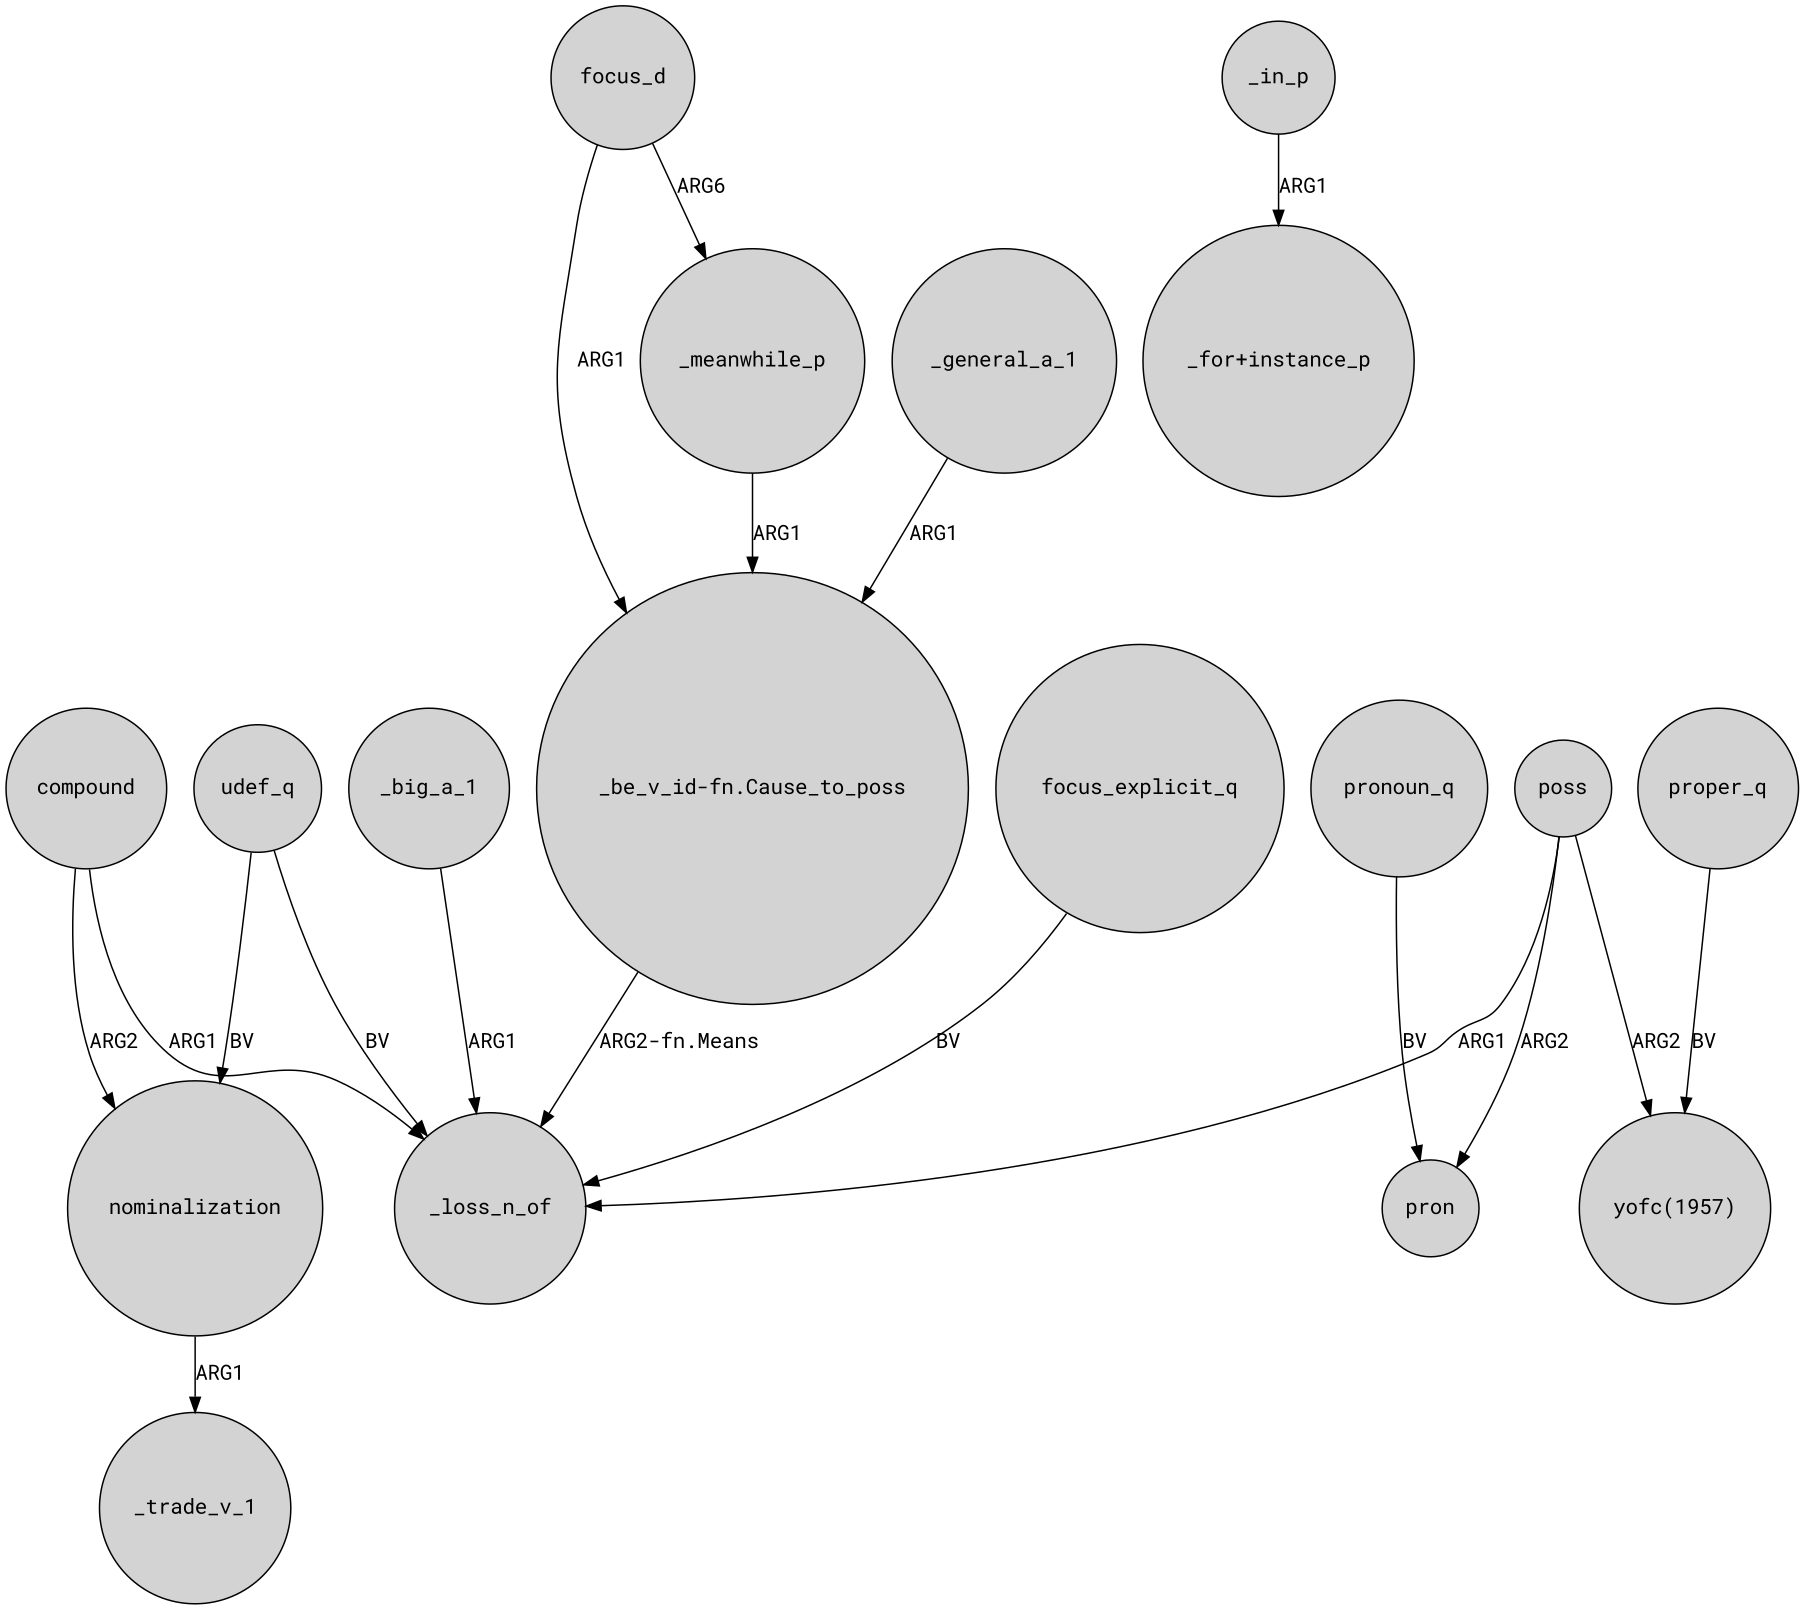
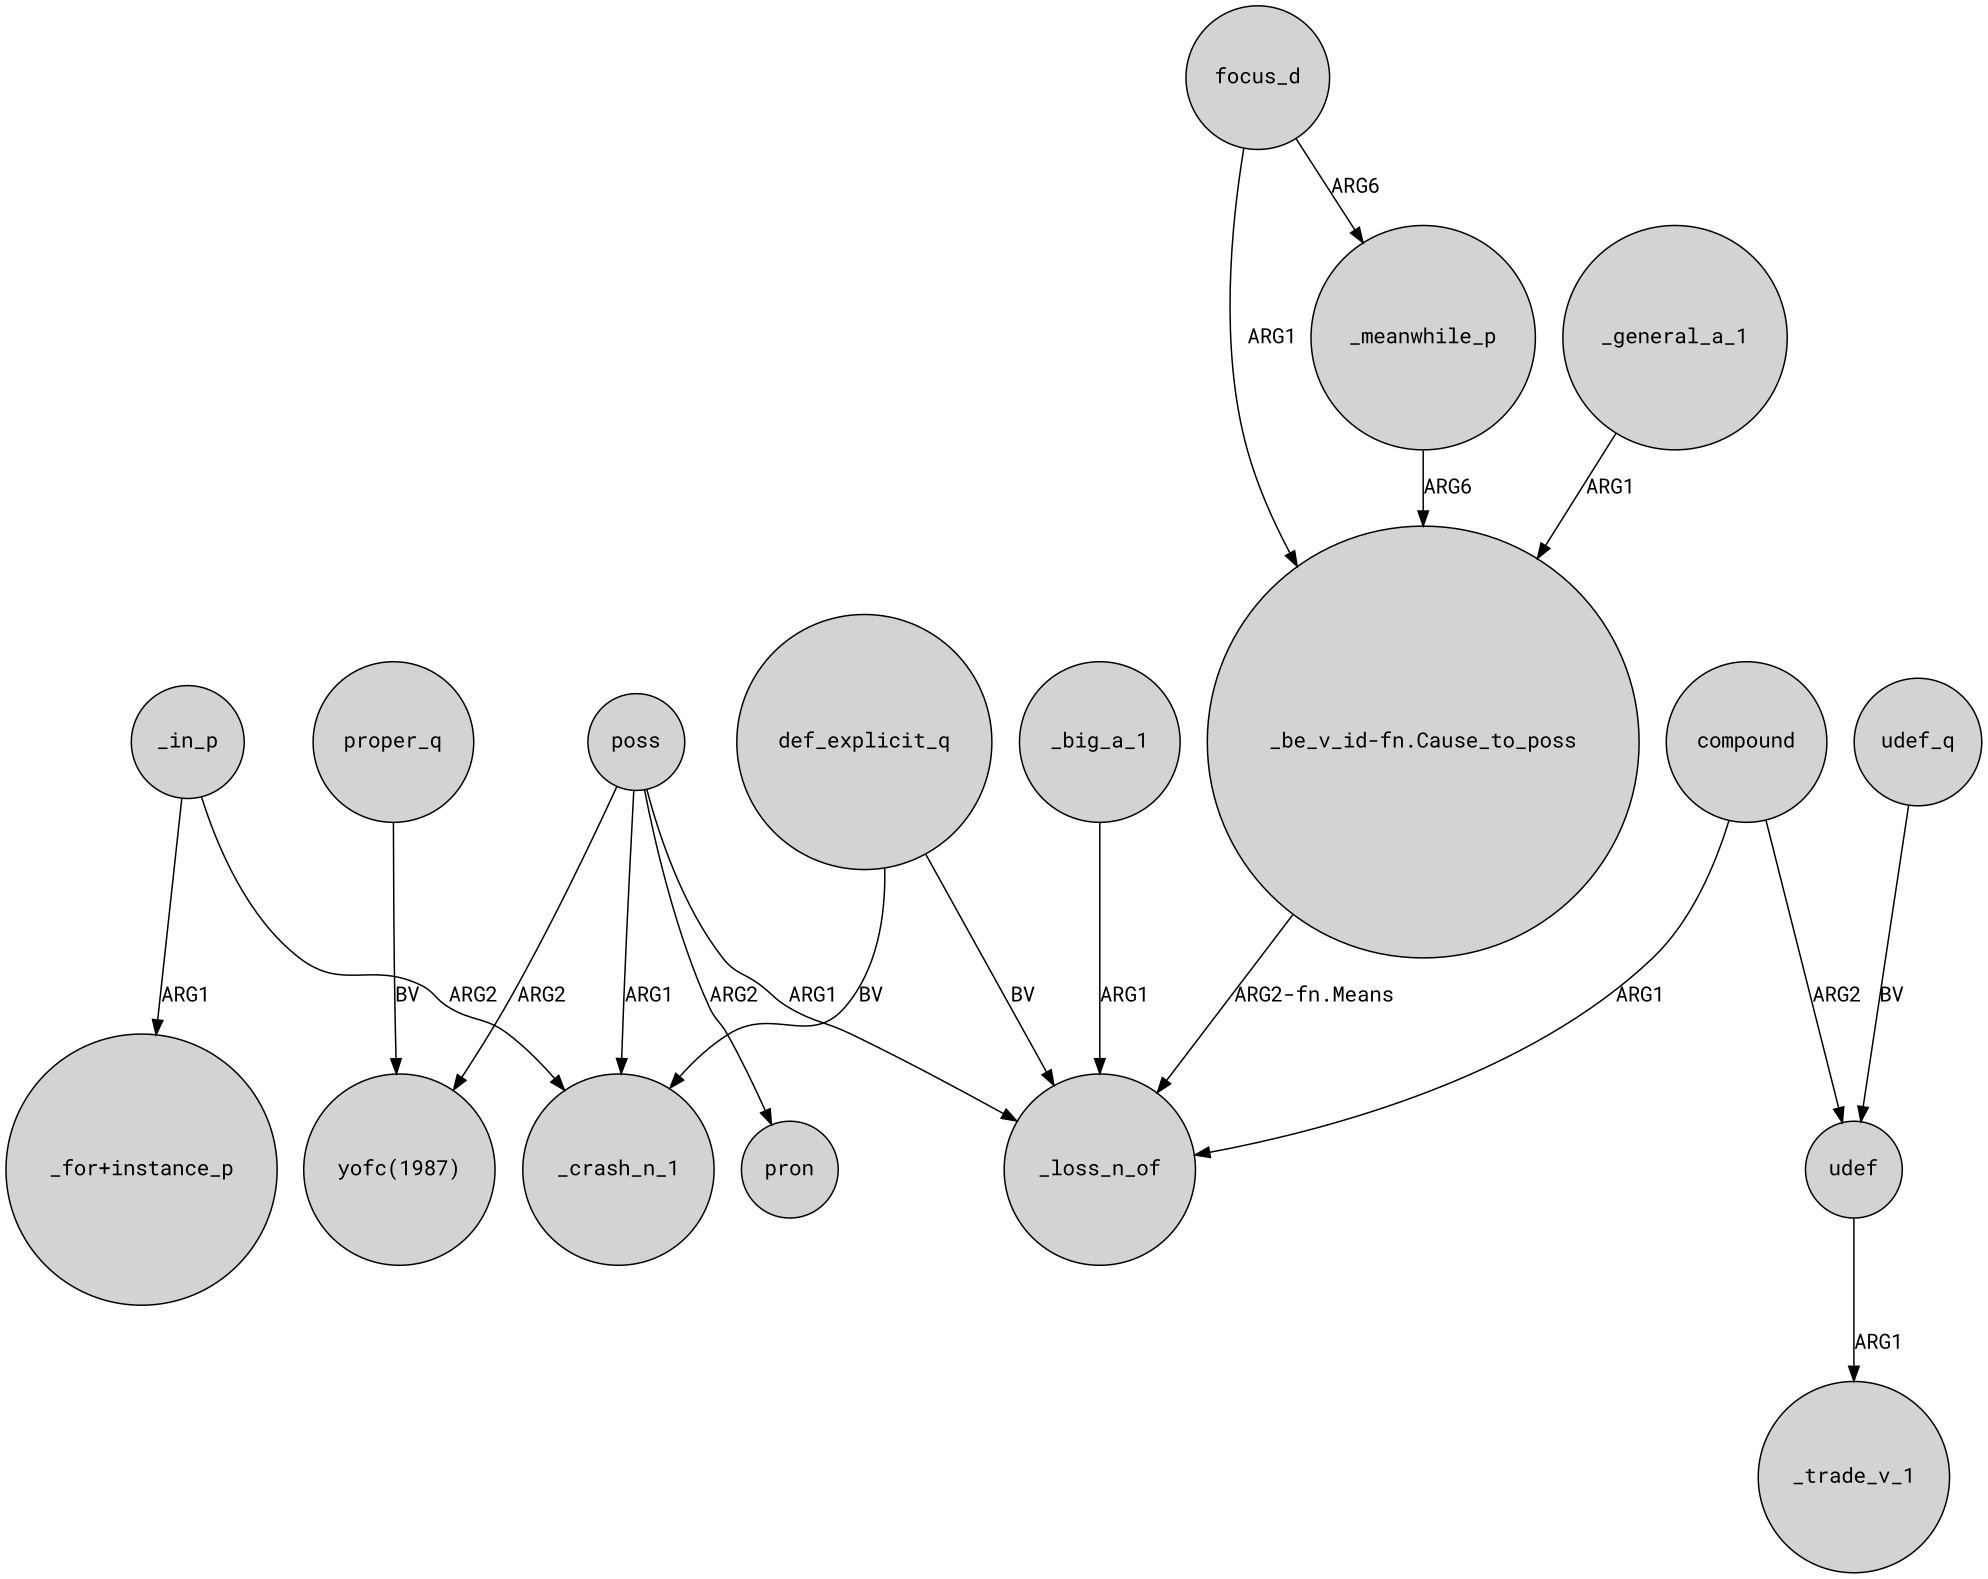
edge "_meanwhile_p" -> "_be_v_id-fn.Cause_to_poss": label "ARG1" -> "ARG6"
node "focus_explicit_q": label "focus_explicit_q" -> "def_explicit_q"
node "pronoun_q": removed
edge "udef_q" -> "_loss_n_of": removed, label "BV"
node "_crash_n_1": added
node "nominalization": label "nominalization" -> "udef"
node "yofc(1957)": label "yofc(1957)" -> "yofc(1987)"
